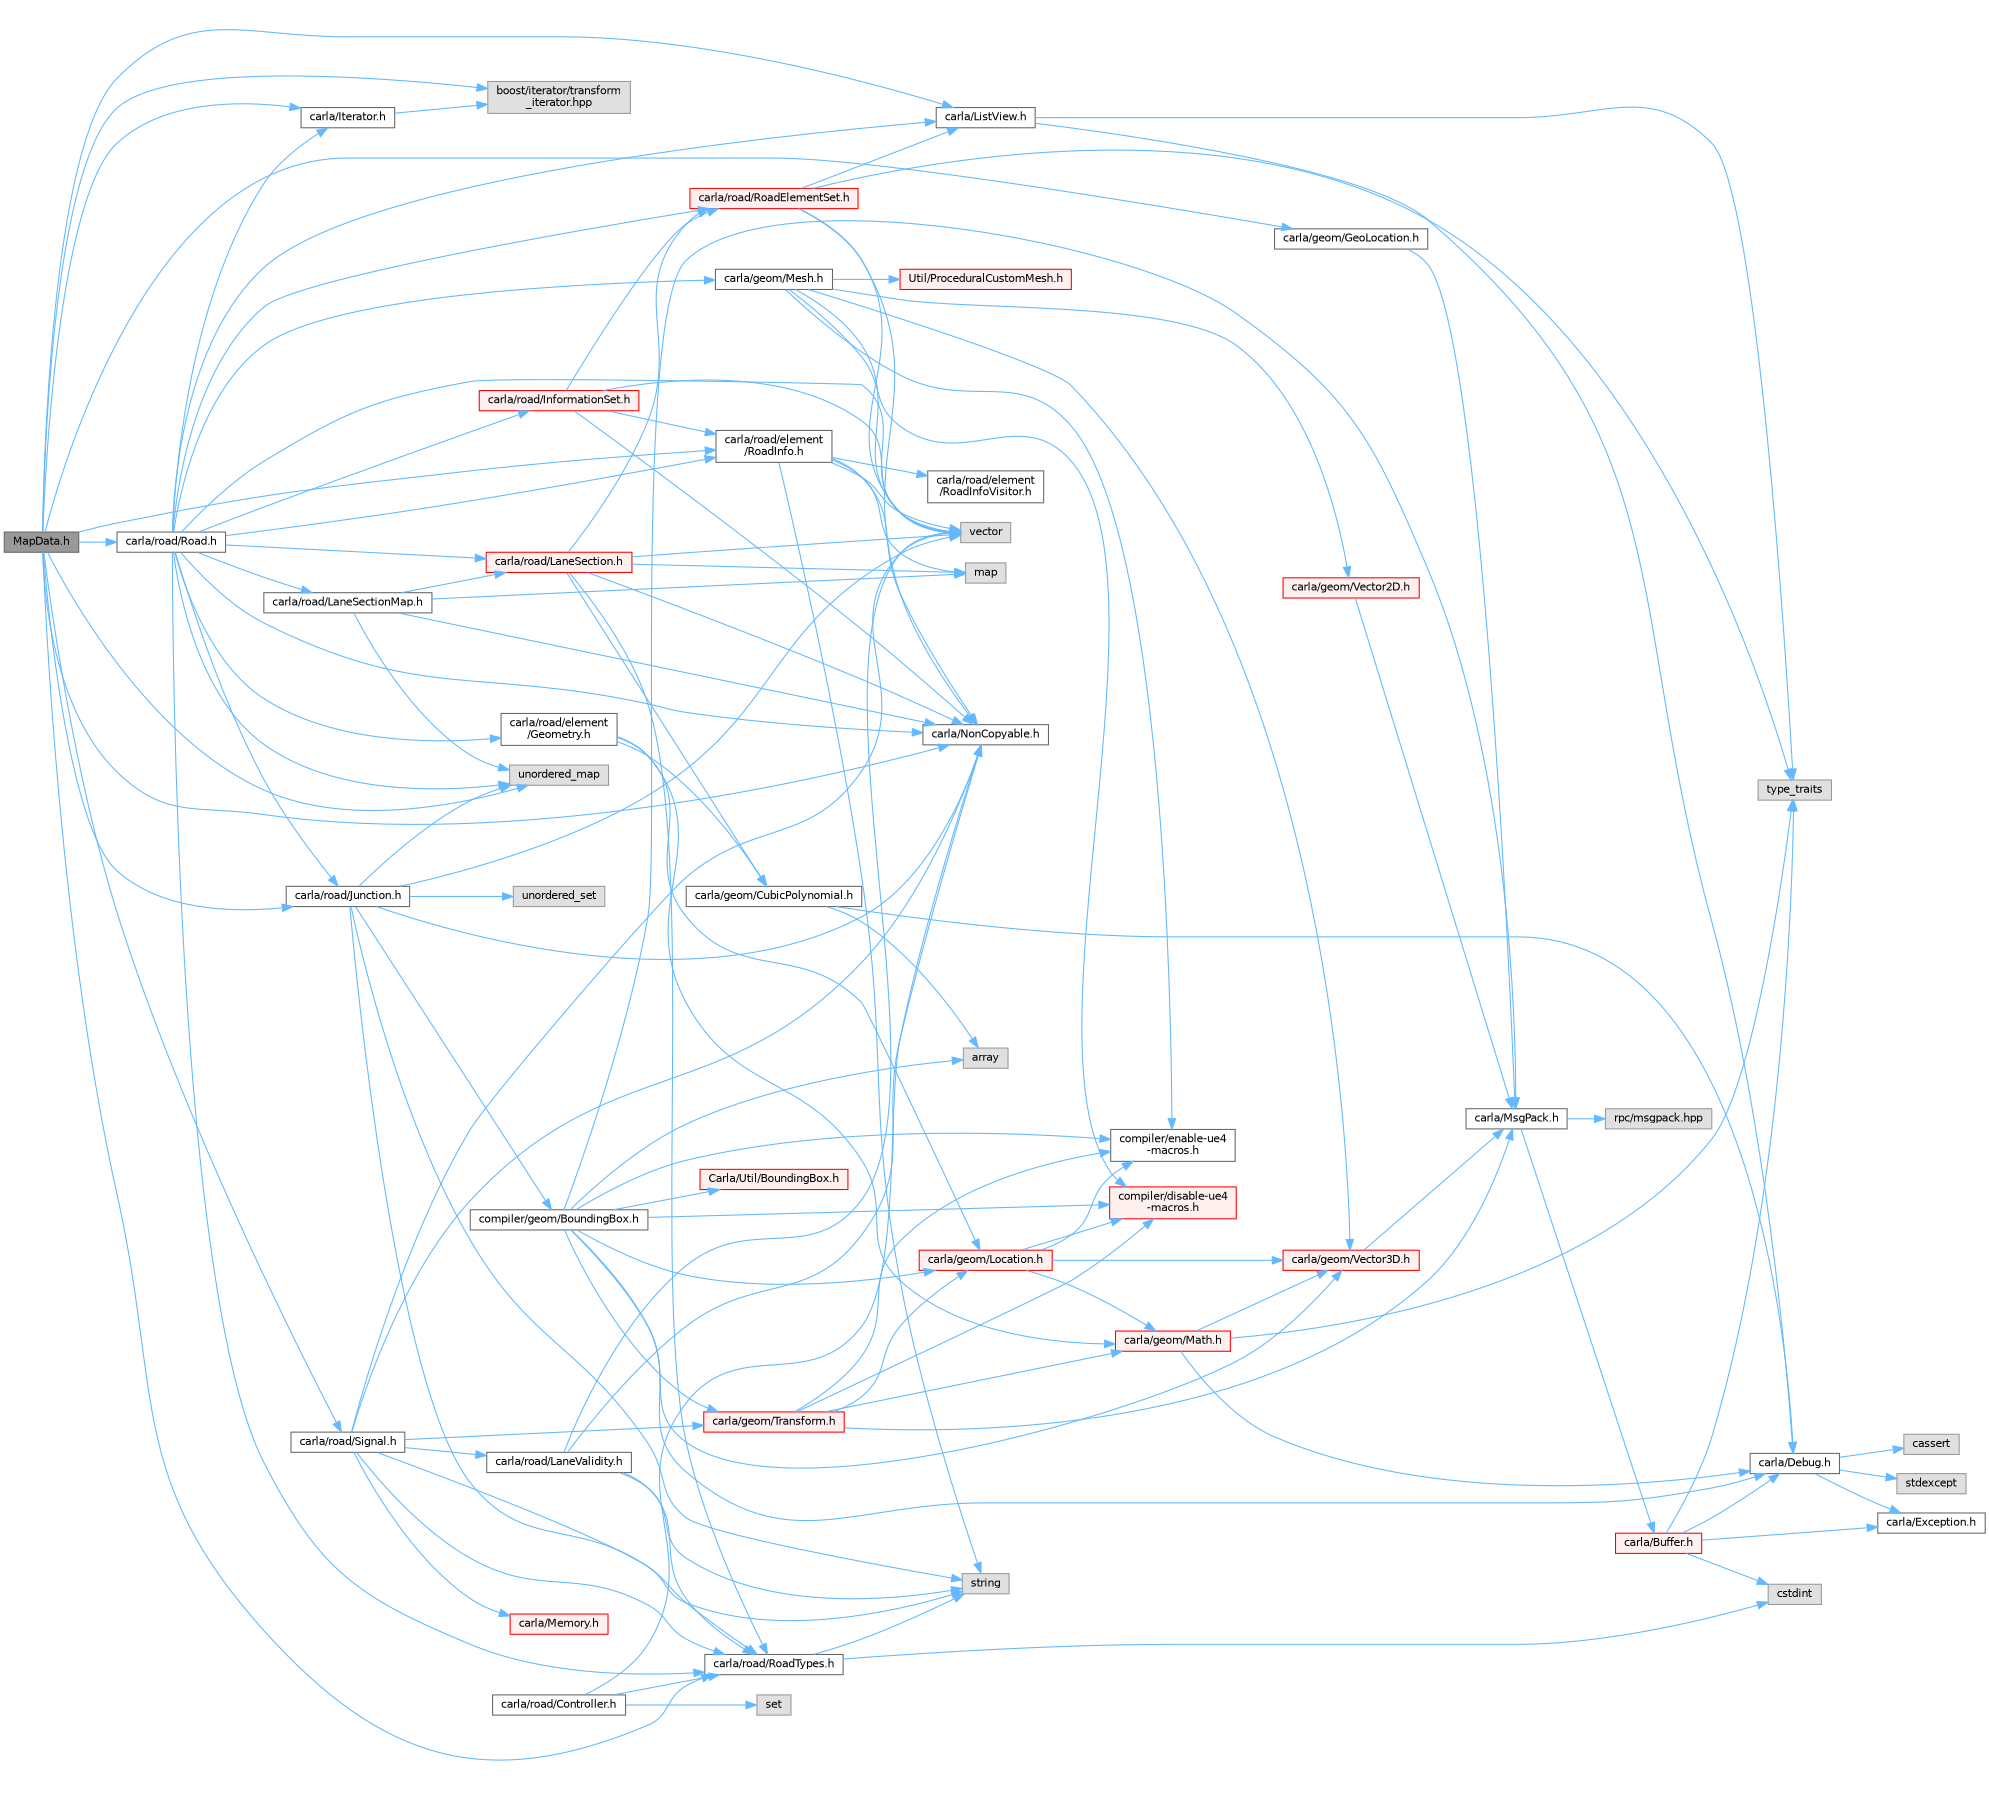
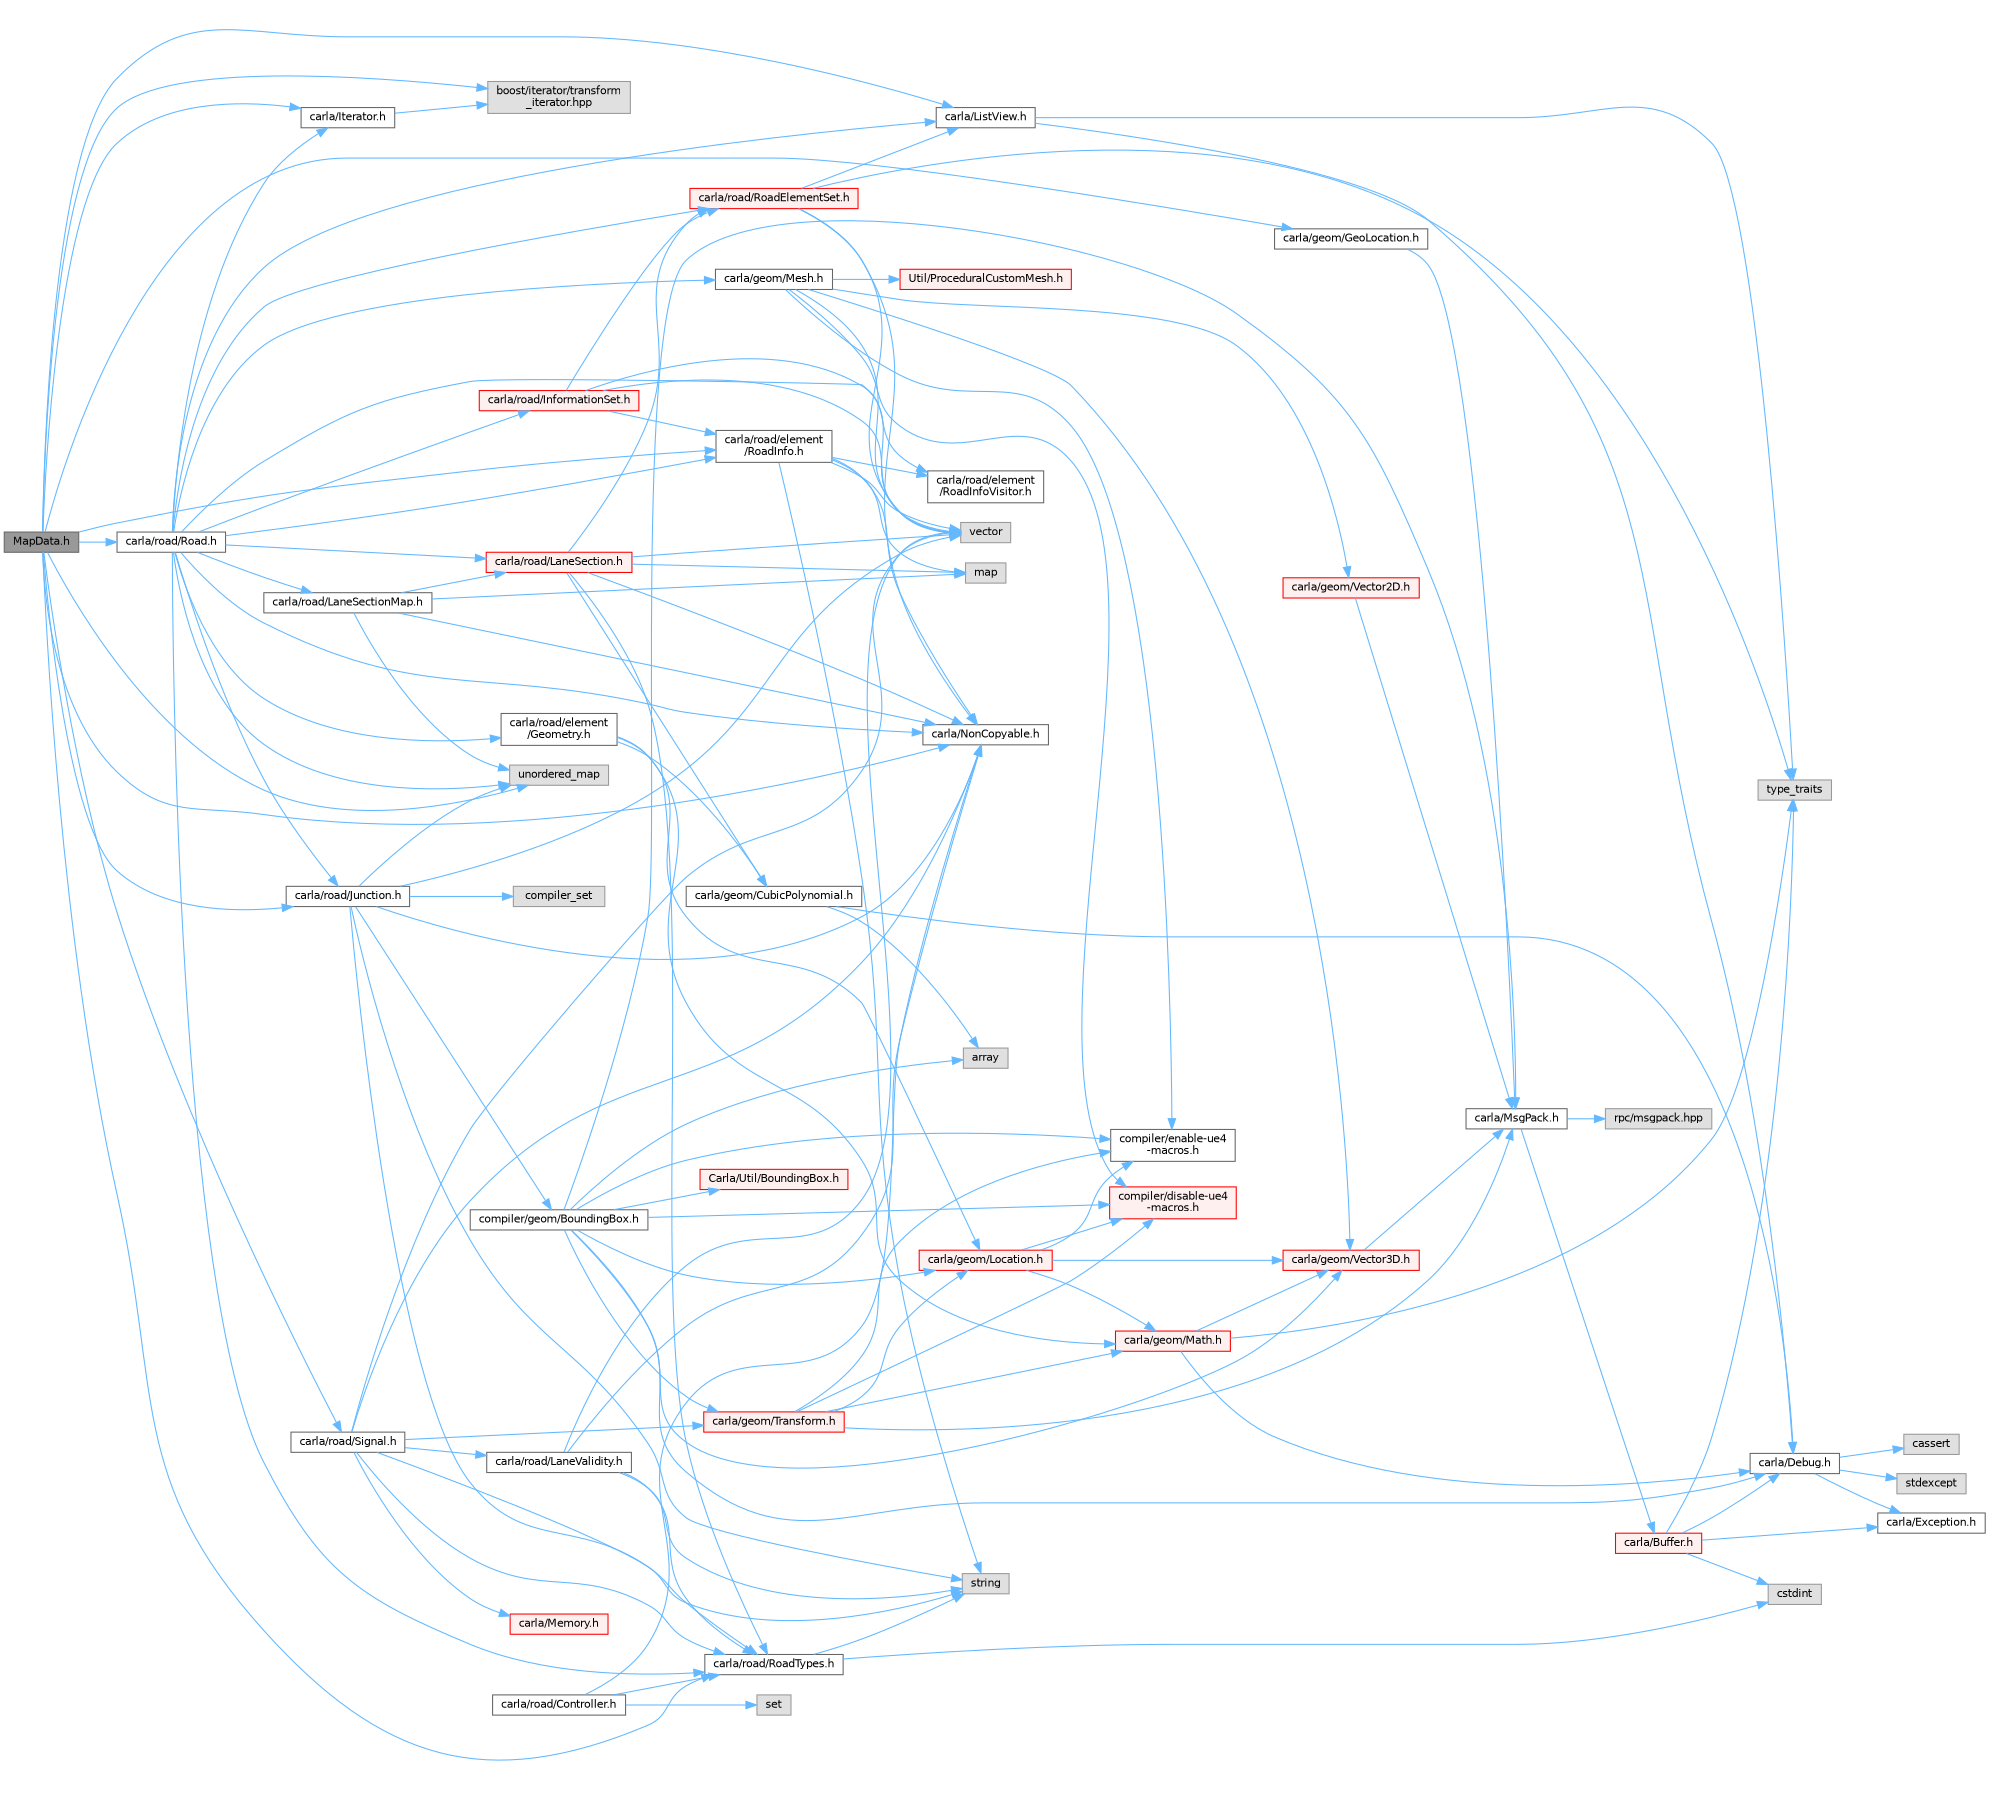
edge "carla/road/InformationSet.h" -> "carla/NonCopyable.h": now "carla/road/InformationSet.h" -> "carla/road/element /RoadInfoVisitor.h"
node "unordered_set": label "unordered_set" -> "compiler_set"
